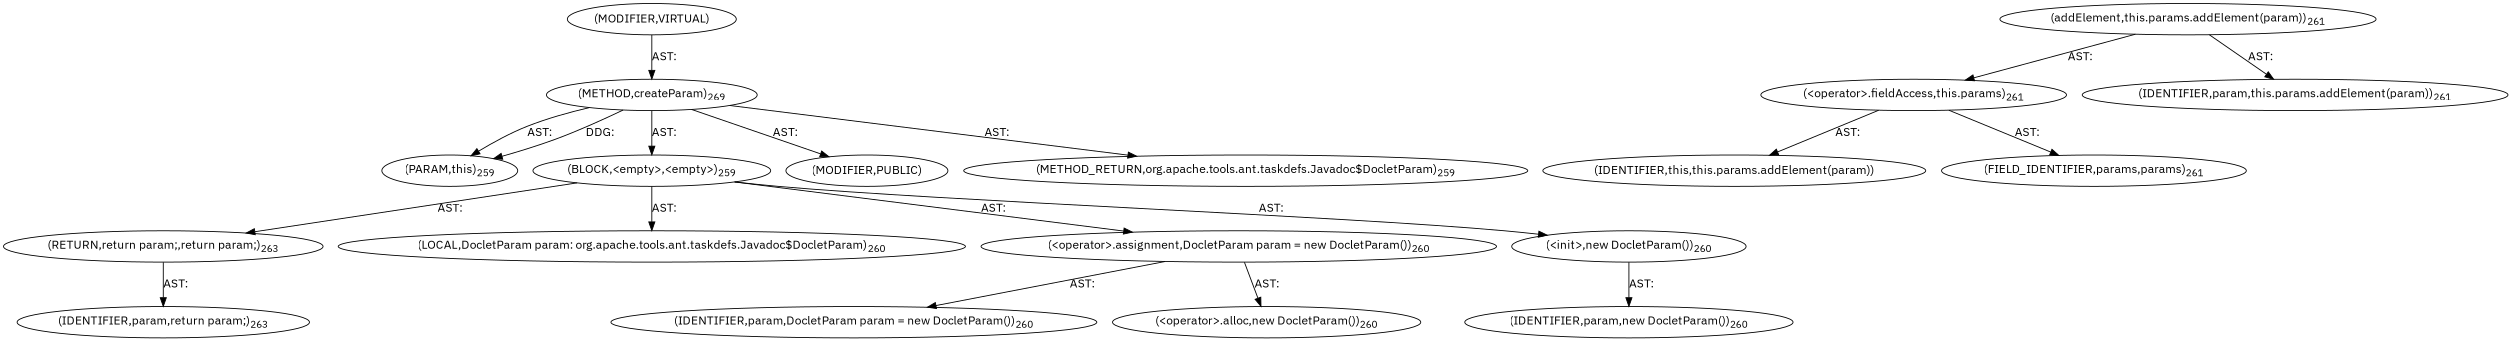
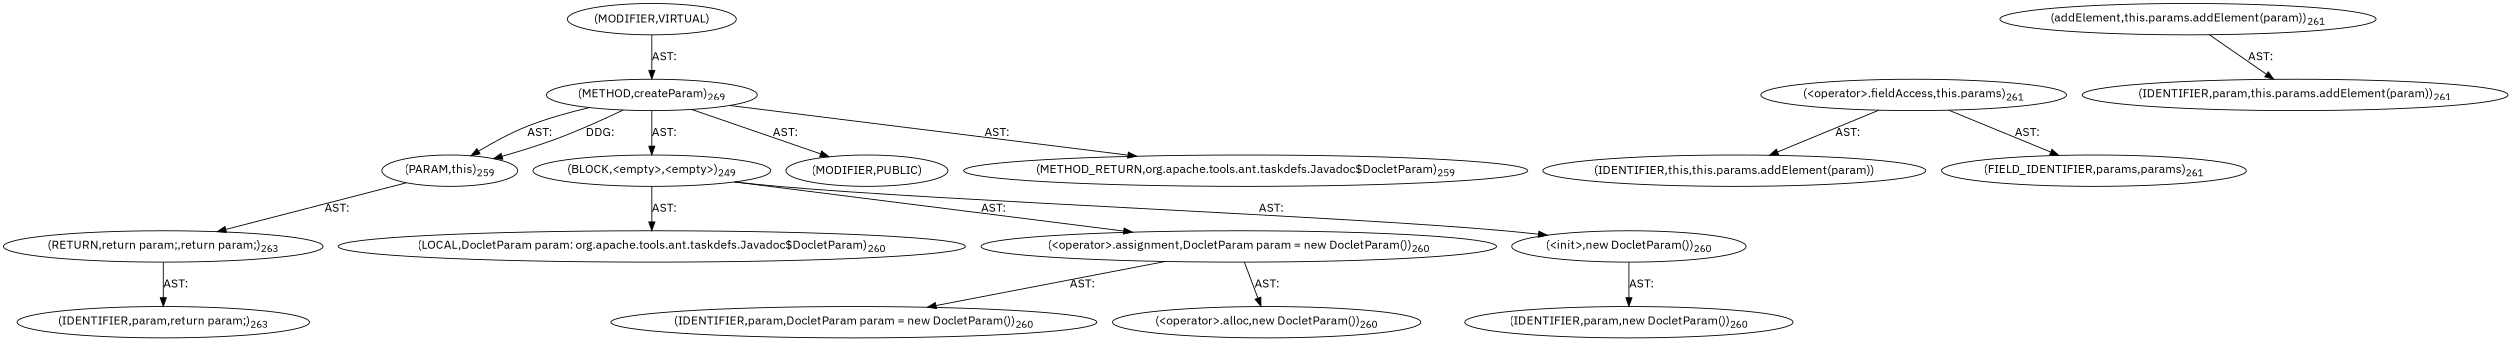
edge "(addElement,this.params.addElement(param))" -> "(<operator>.fieldAccess,this.params)": removed, label "AST:"
node "(BLOCK,<empty>,<empty>)": text "259" -> "249"
edge "(BLOCK,<empty>,<empty>)" -> "(RETURN,return param;,return param;)": now "(PARAM,this)" -> "(RETURN,return param;,return param;)"
